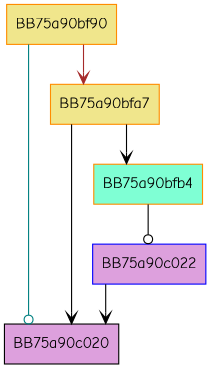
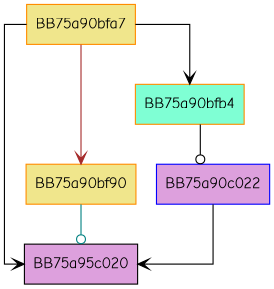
edge "BB75a90bf90" -> "BB75a90bfa7": reversed
node "BB75a90c020": label "BB75a90c020" -> "BB75a95c020"
